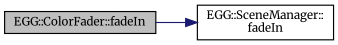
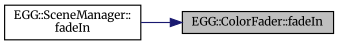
edge "EGG::ColorFader::fadeIn" -> "EGG::SceneManager:: fadeIn": reversed
